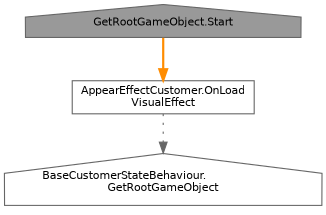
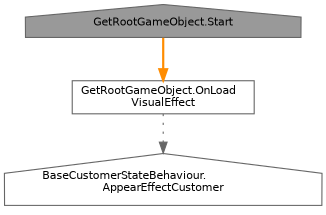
node "AppearEffectCustomer.OnLoad VisualEffect": label "AppearEffectCustomer.OnLoad VisualEffect" -> "GetRootGameObject.OnLoad VisualEffect"
node "BaseCustomerStateBehaviour. GetRootGameObject": label "BaseCustomerStateBehaviour. GetRootGameObject" -> "BaseCustomerStateBehaviour. AppearEffectCustomer"
